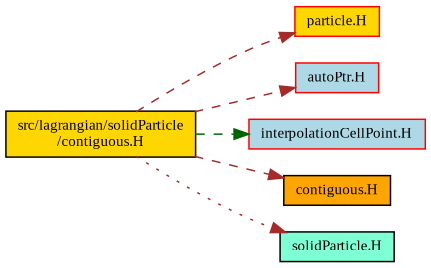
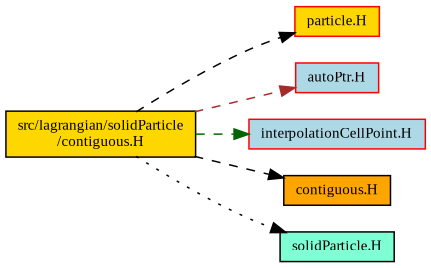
edge "src/lagrangian/solidParticle /contiguous.H" -> "particle.H": color brown -> black
edge "src/lagrangian/solidParticle /contiguous.H" -> "contiguous.H": color brown -> black
edge "src/lagrangian/solidParticle /contiguous.H" -> "solidParticle.H": color brown -> black
